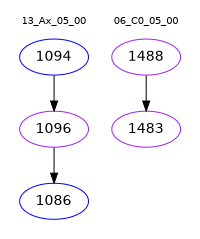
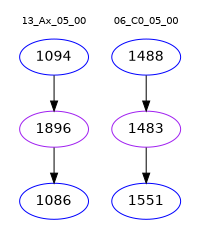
node "1488": color purple -> blue
node "1096": label "1096" -> "1896"
node "1551": added
